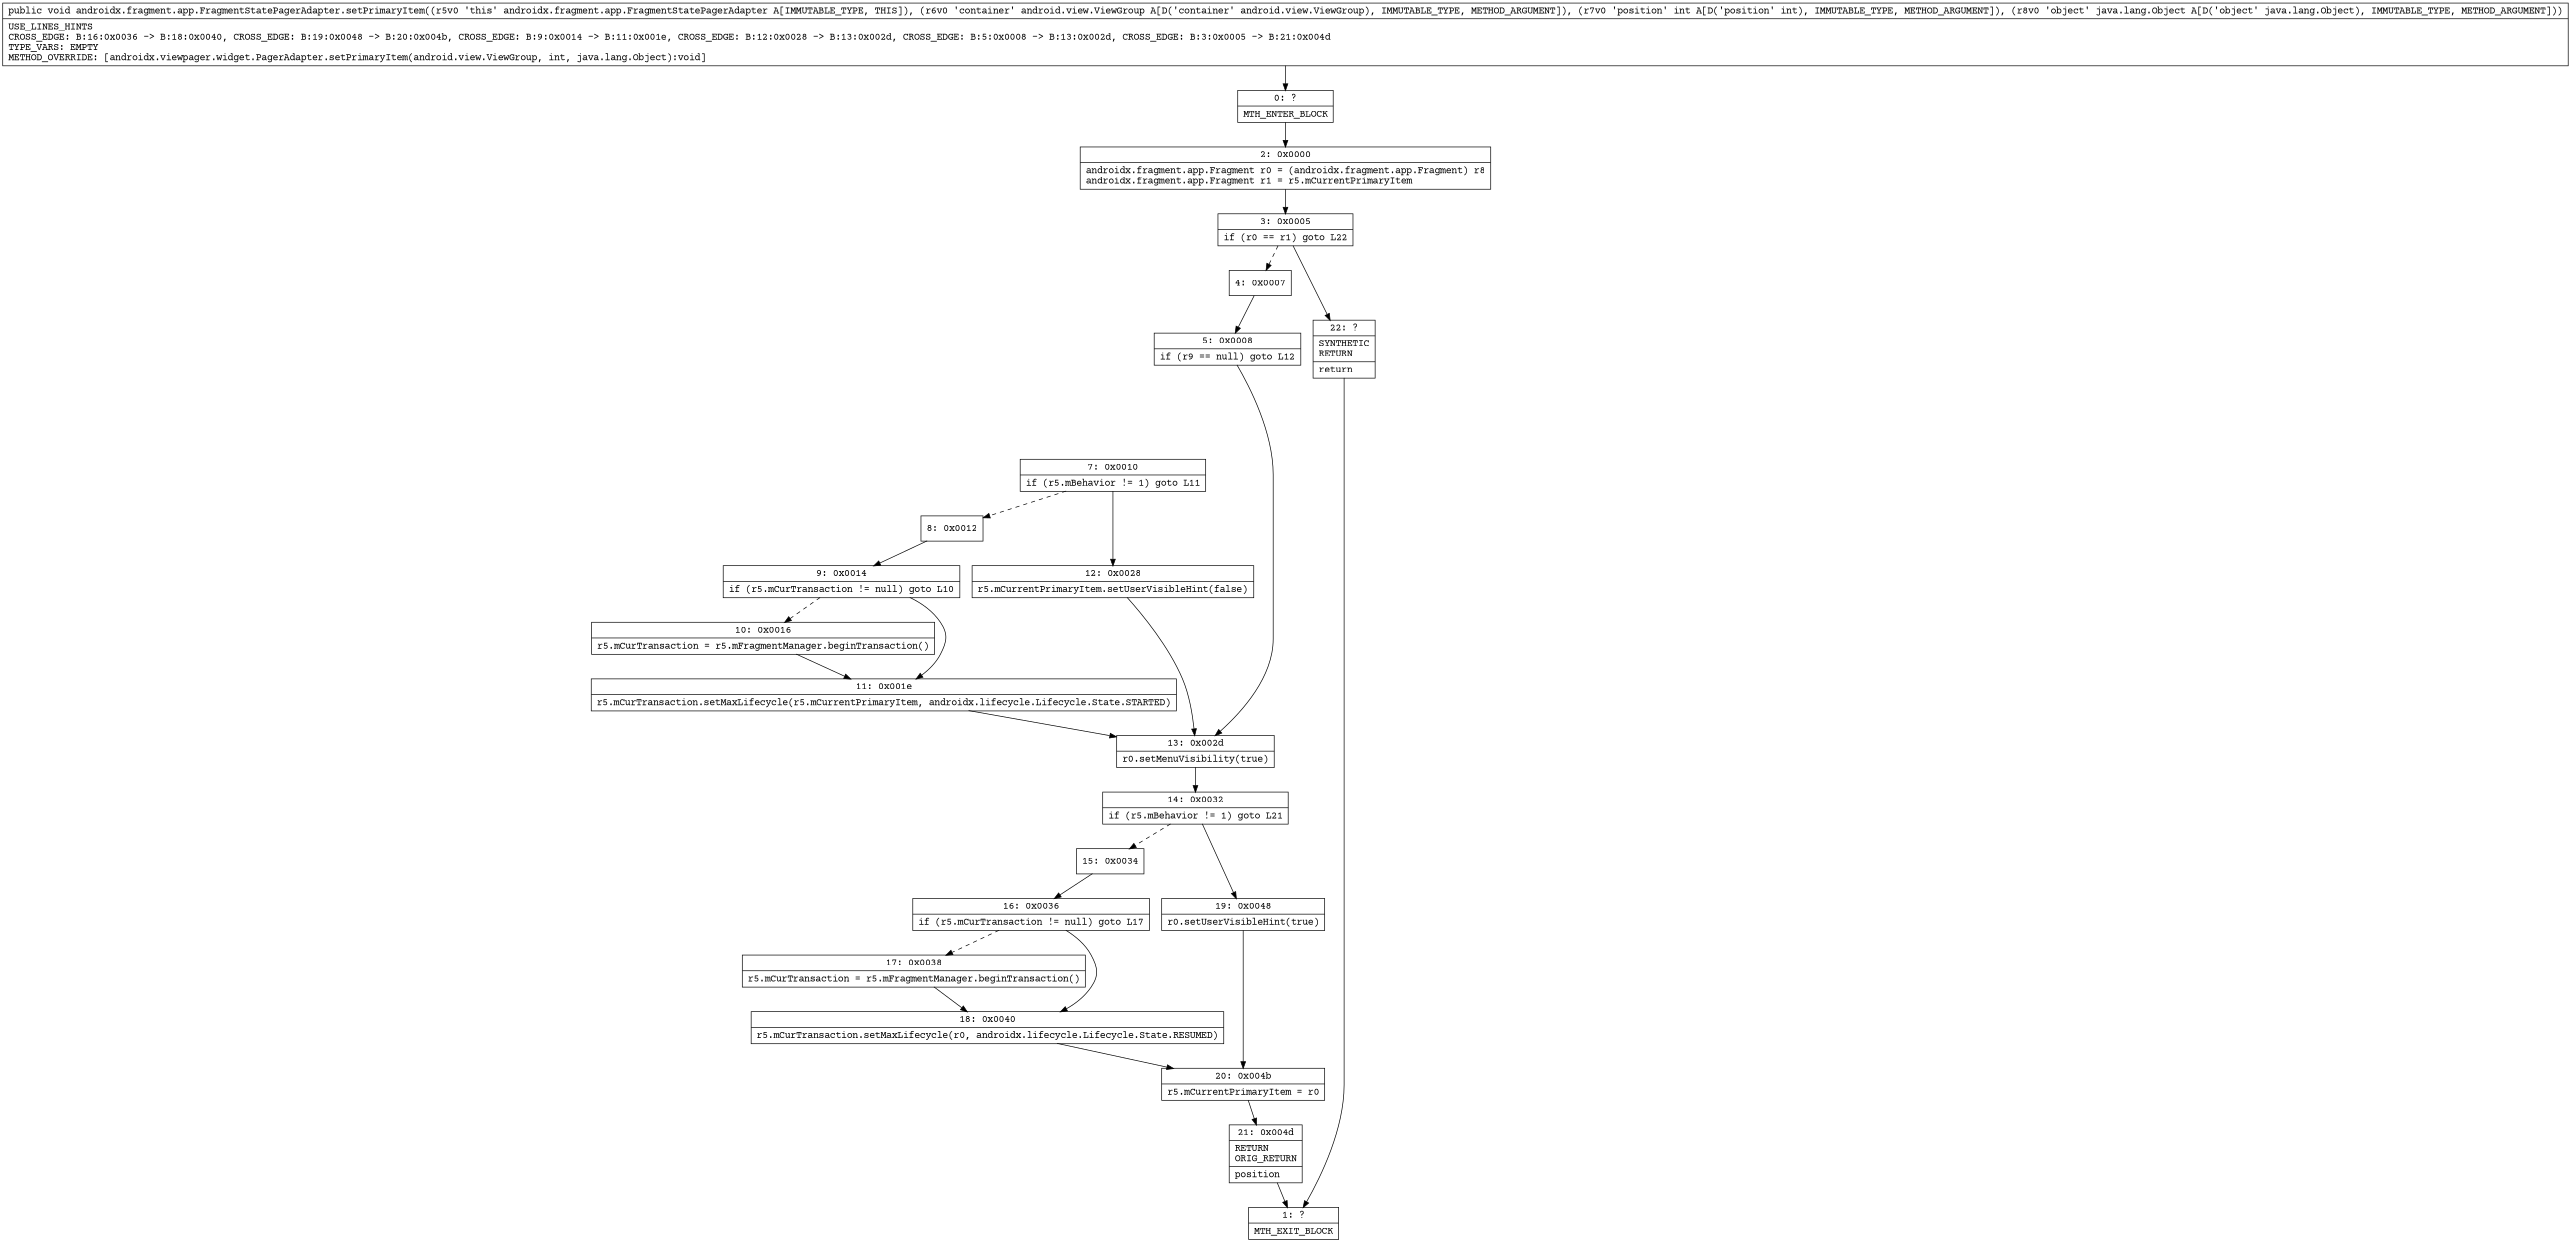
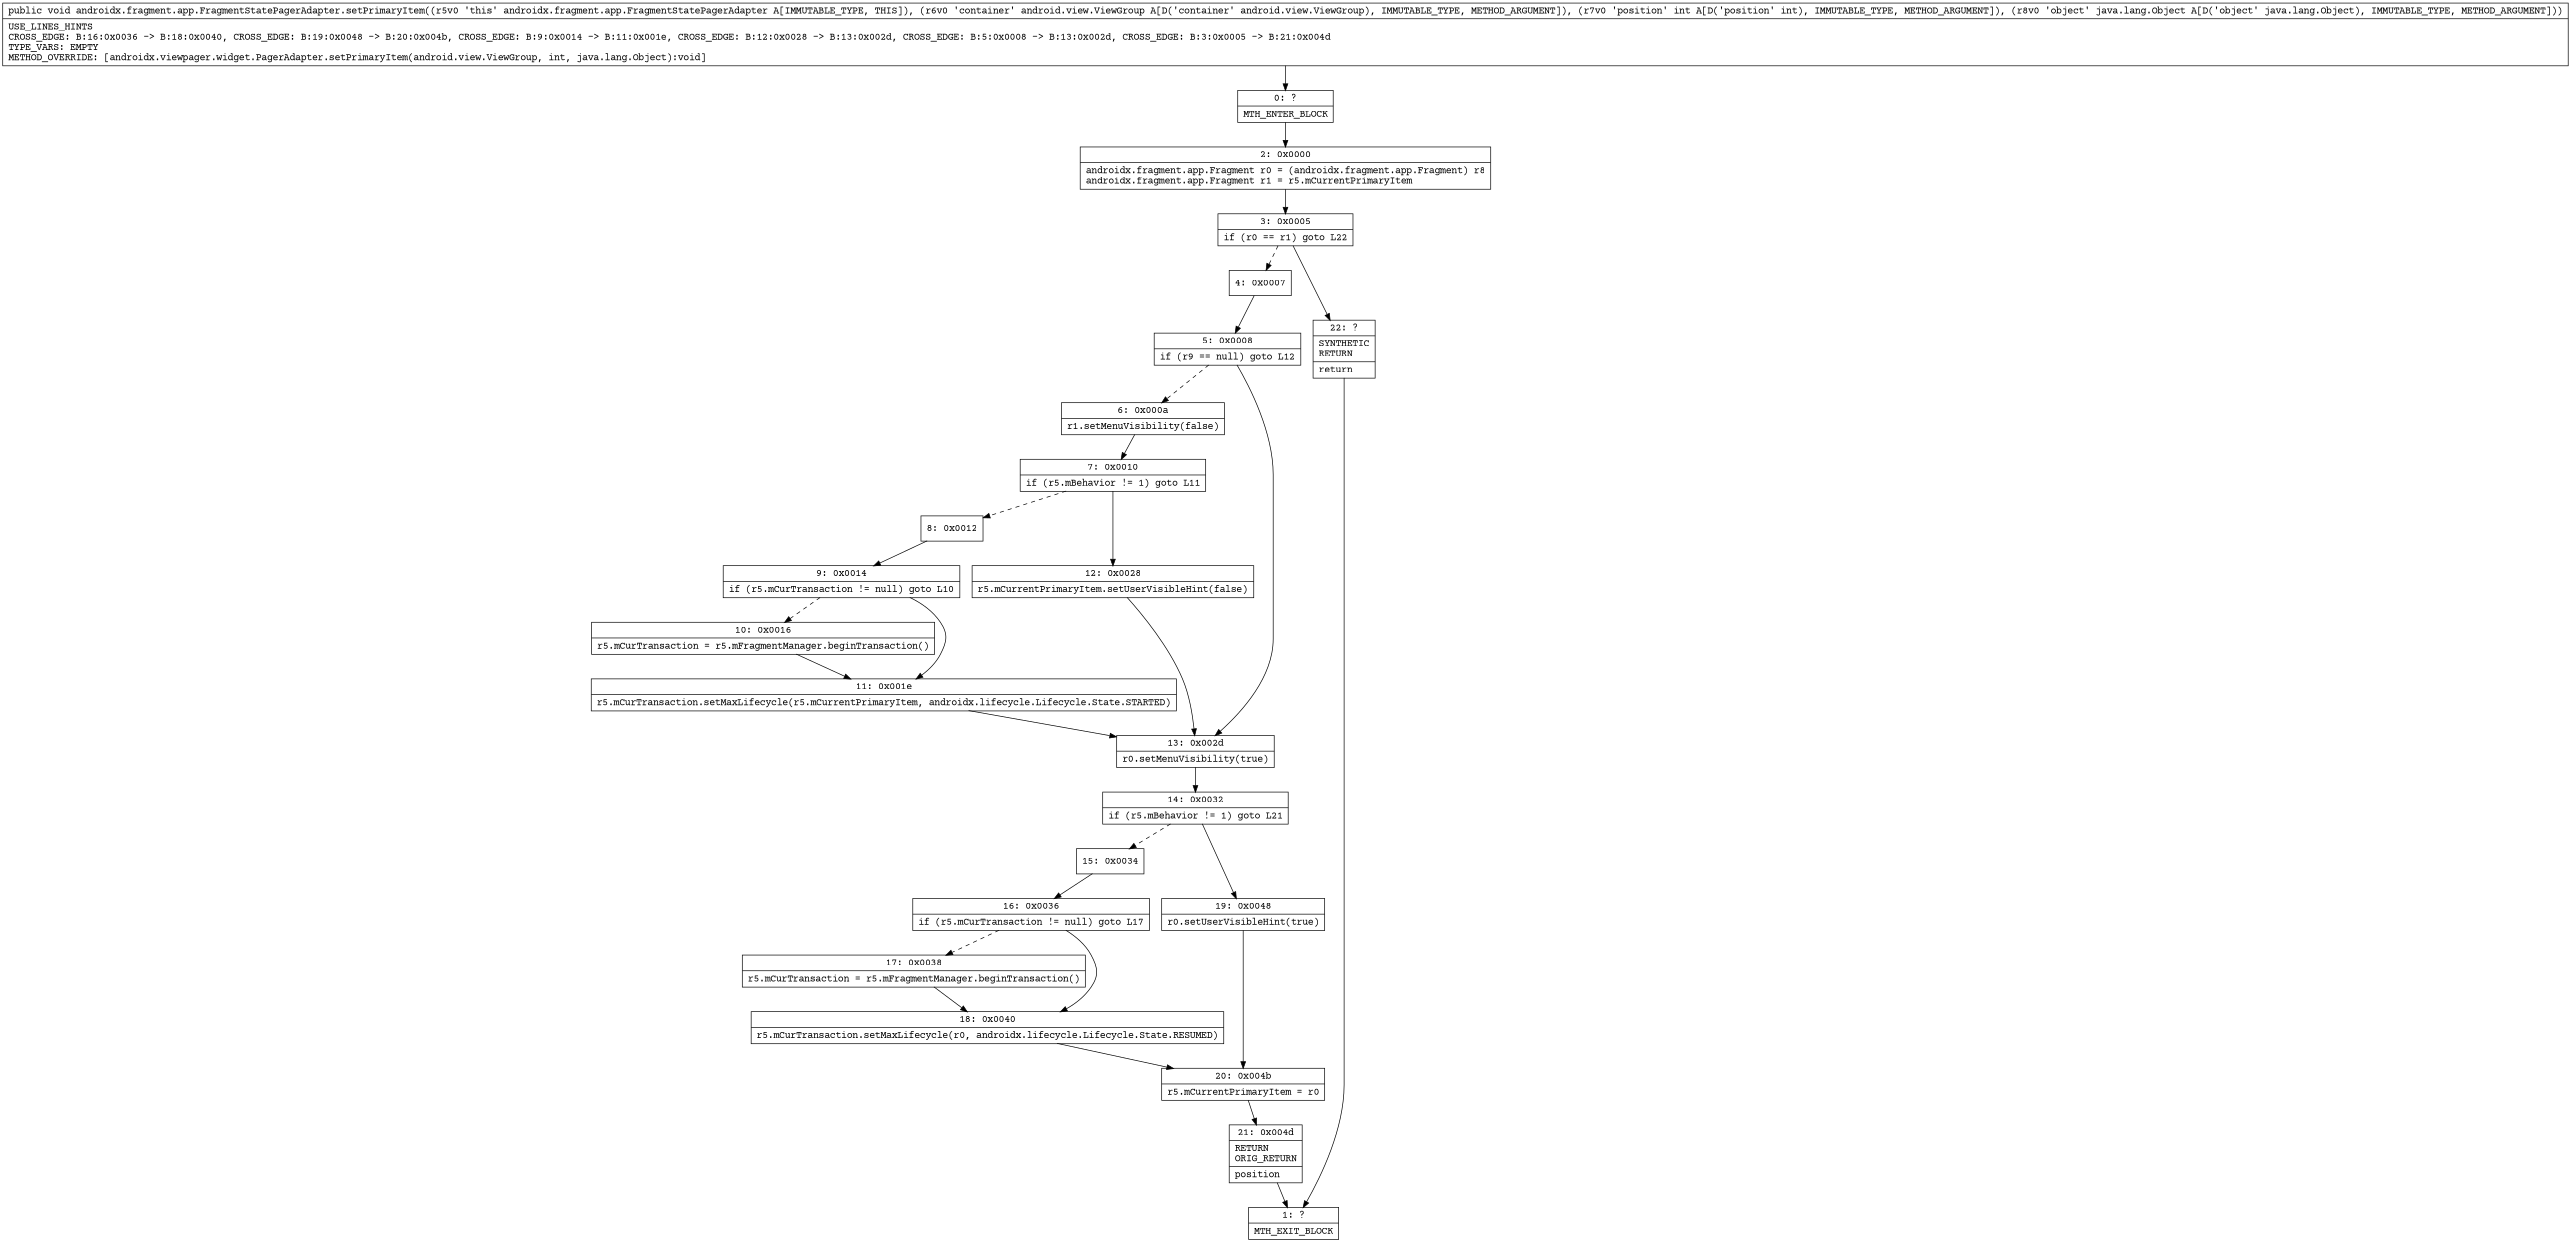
node "6: 0x000a": added
